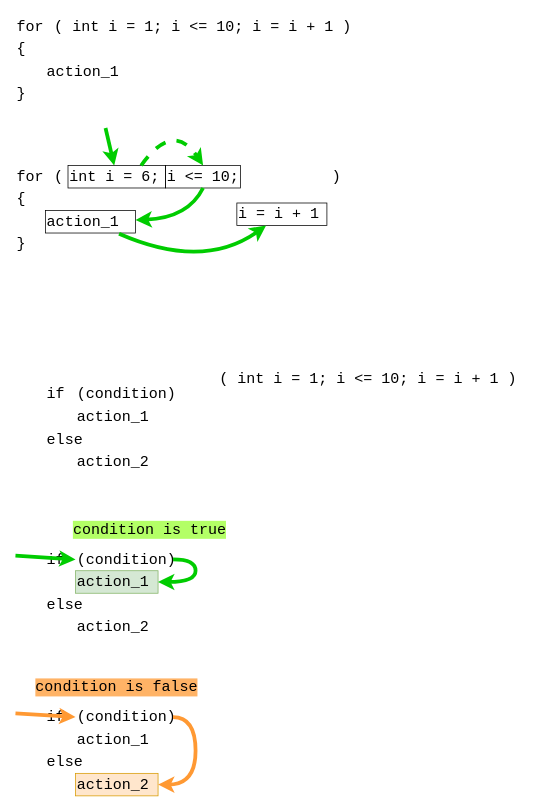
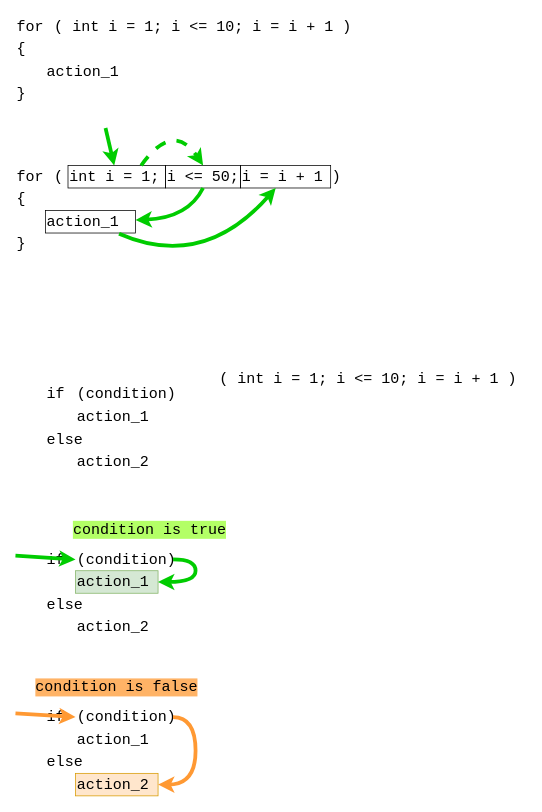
node "int i = 6;": label "int i = 6;" -> "int i = 1;"
node "i <= 10;": label "i <= 10;" -> "i <= 50;"
node "i = i + 1": moved (282, 214) -> (285, 177)
